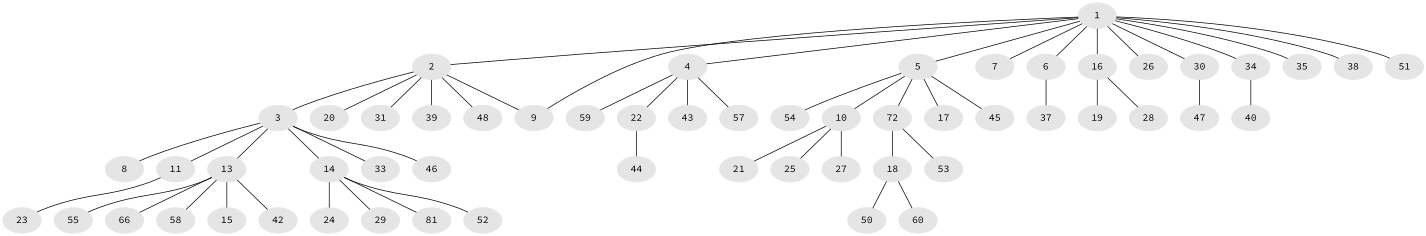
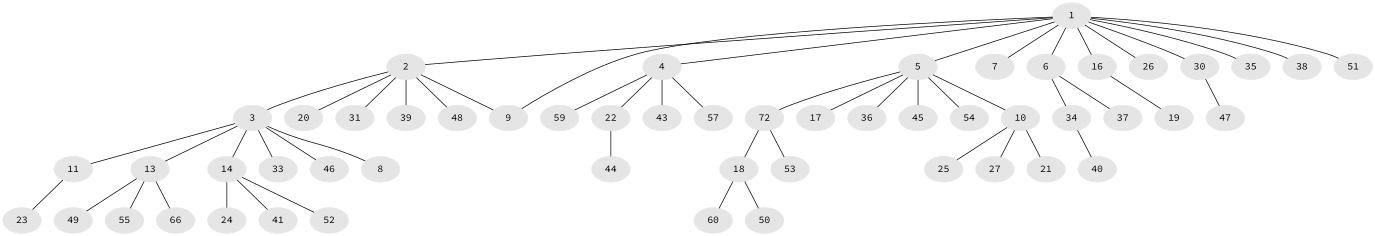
edge "1" -- "34": now "6" -- "34"
node "36": added
node "28": removed
node "58": removed
node "15": removed
node "42": label "42" -> "49"
node "29": removed
node "81": label "81" -> "41"
